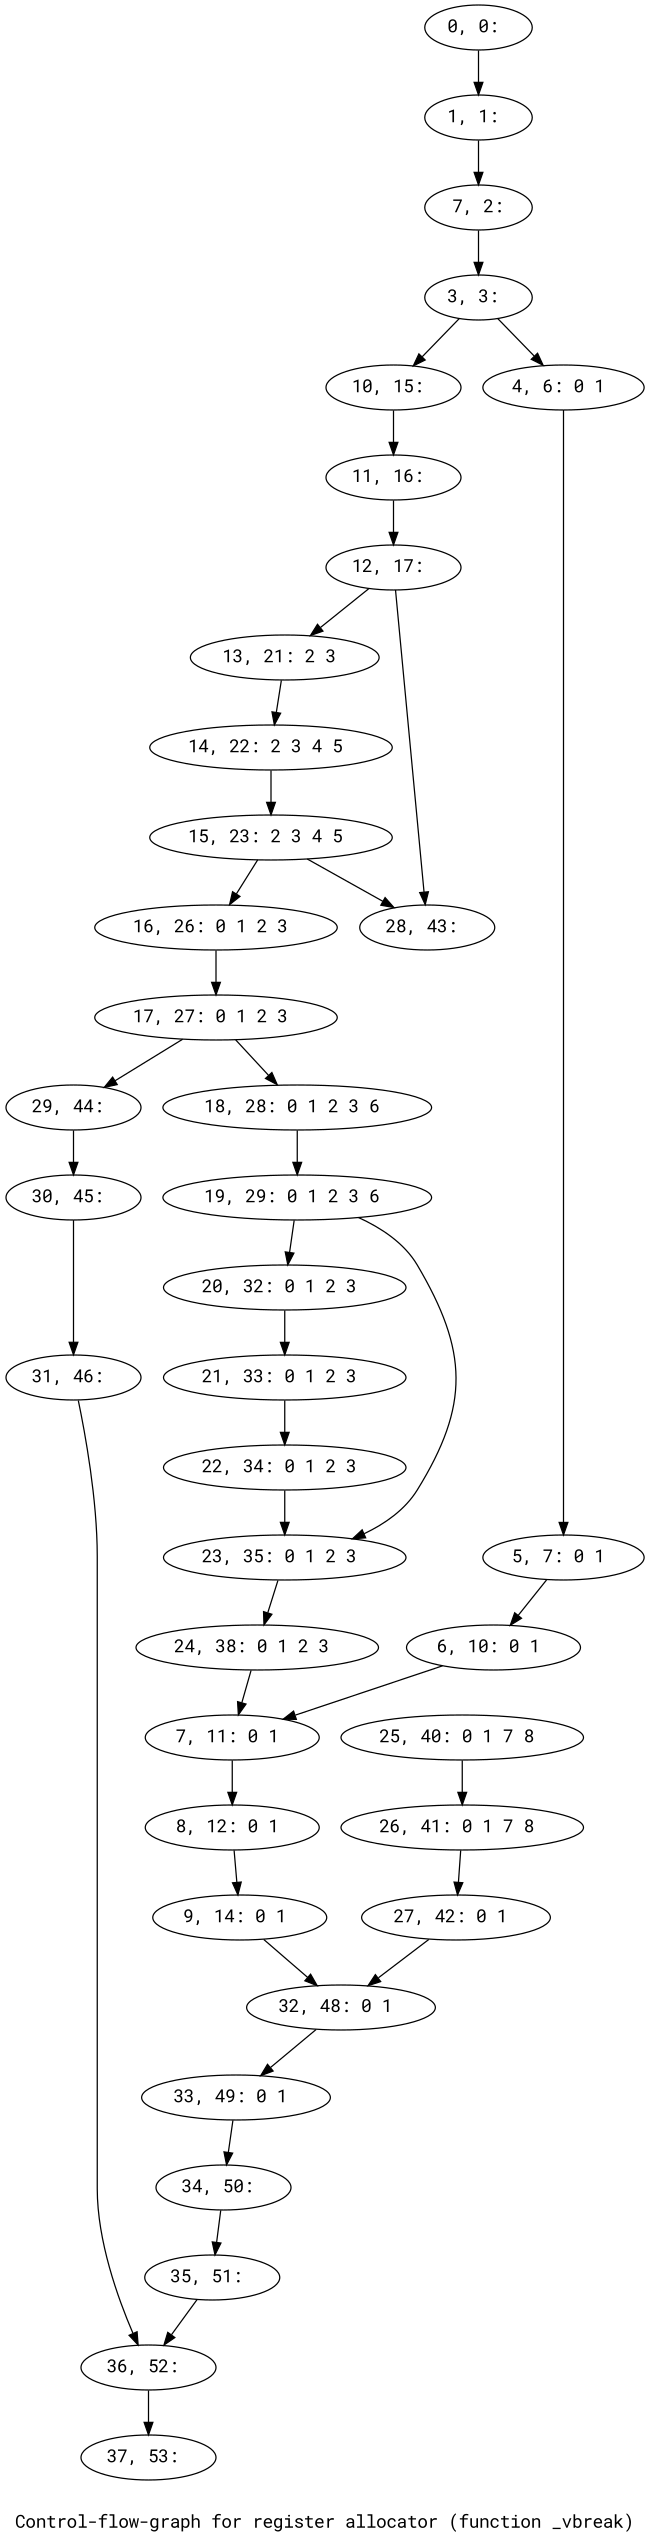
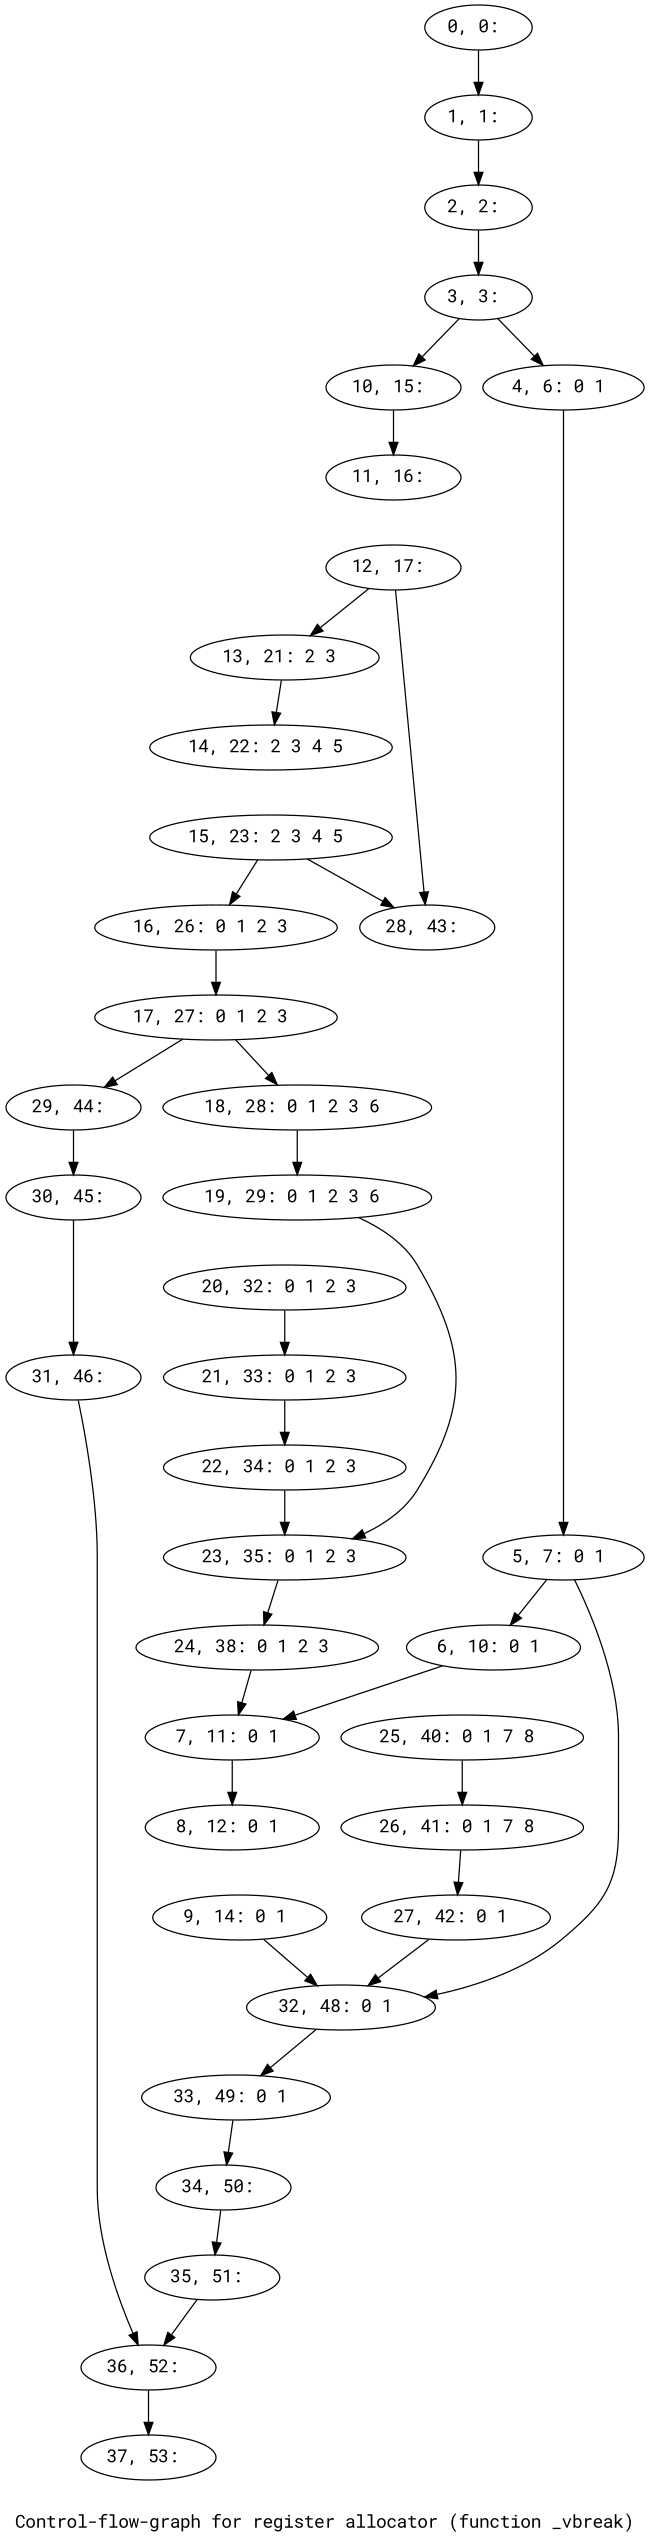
node "7, 2:": label "7, 2:" -> "2, 2:"
edge "11, 16:" -> "12, 17:": removed
edge "14, 22: 2 3 4 5" -> "15, 23: 2 3 4 5": removed
edge "19, 29: 0 1 2 3 6" -> "20, 32: 0 1 2 3": removed
edge "5, 7: 0 1" -> "32, 48: 0 1": added
edge "8, 12: 0 1" -> "9, 14: 0 1": removed
